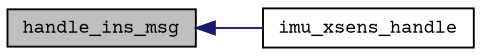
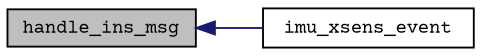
node "imu_xsens_handle": label "imu_xsens_handle" -> "imu_xsens_event"
